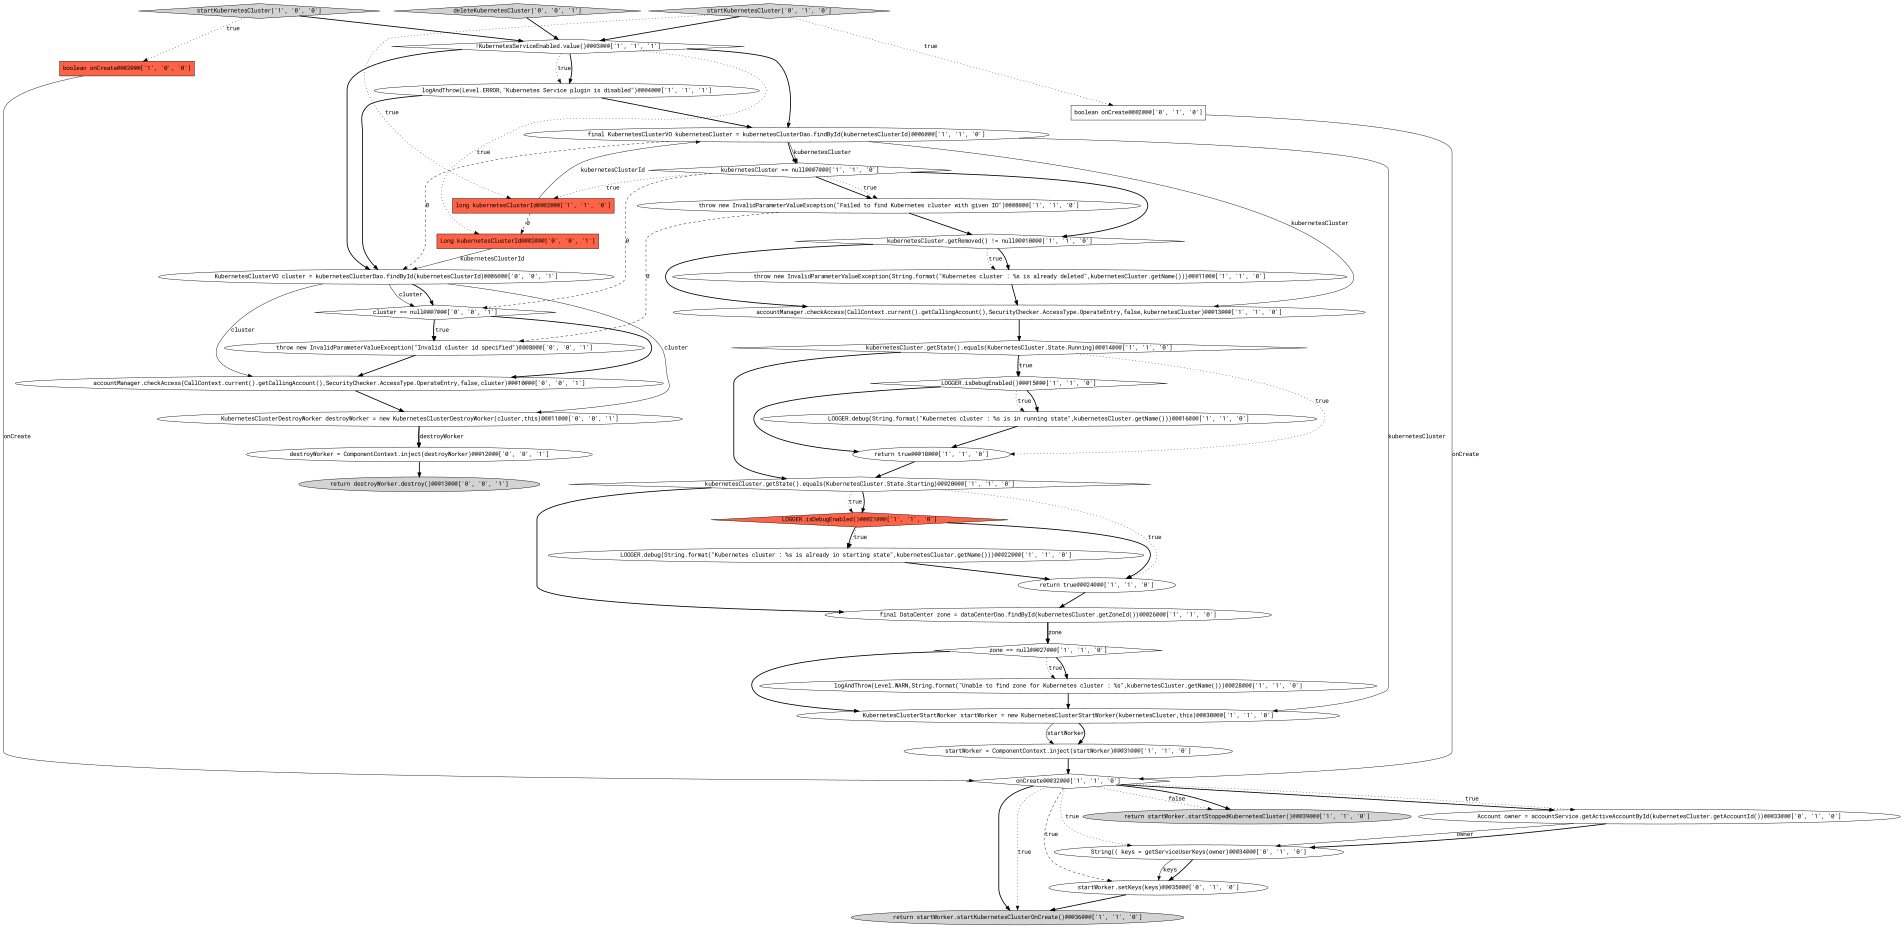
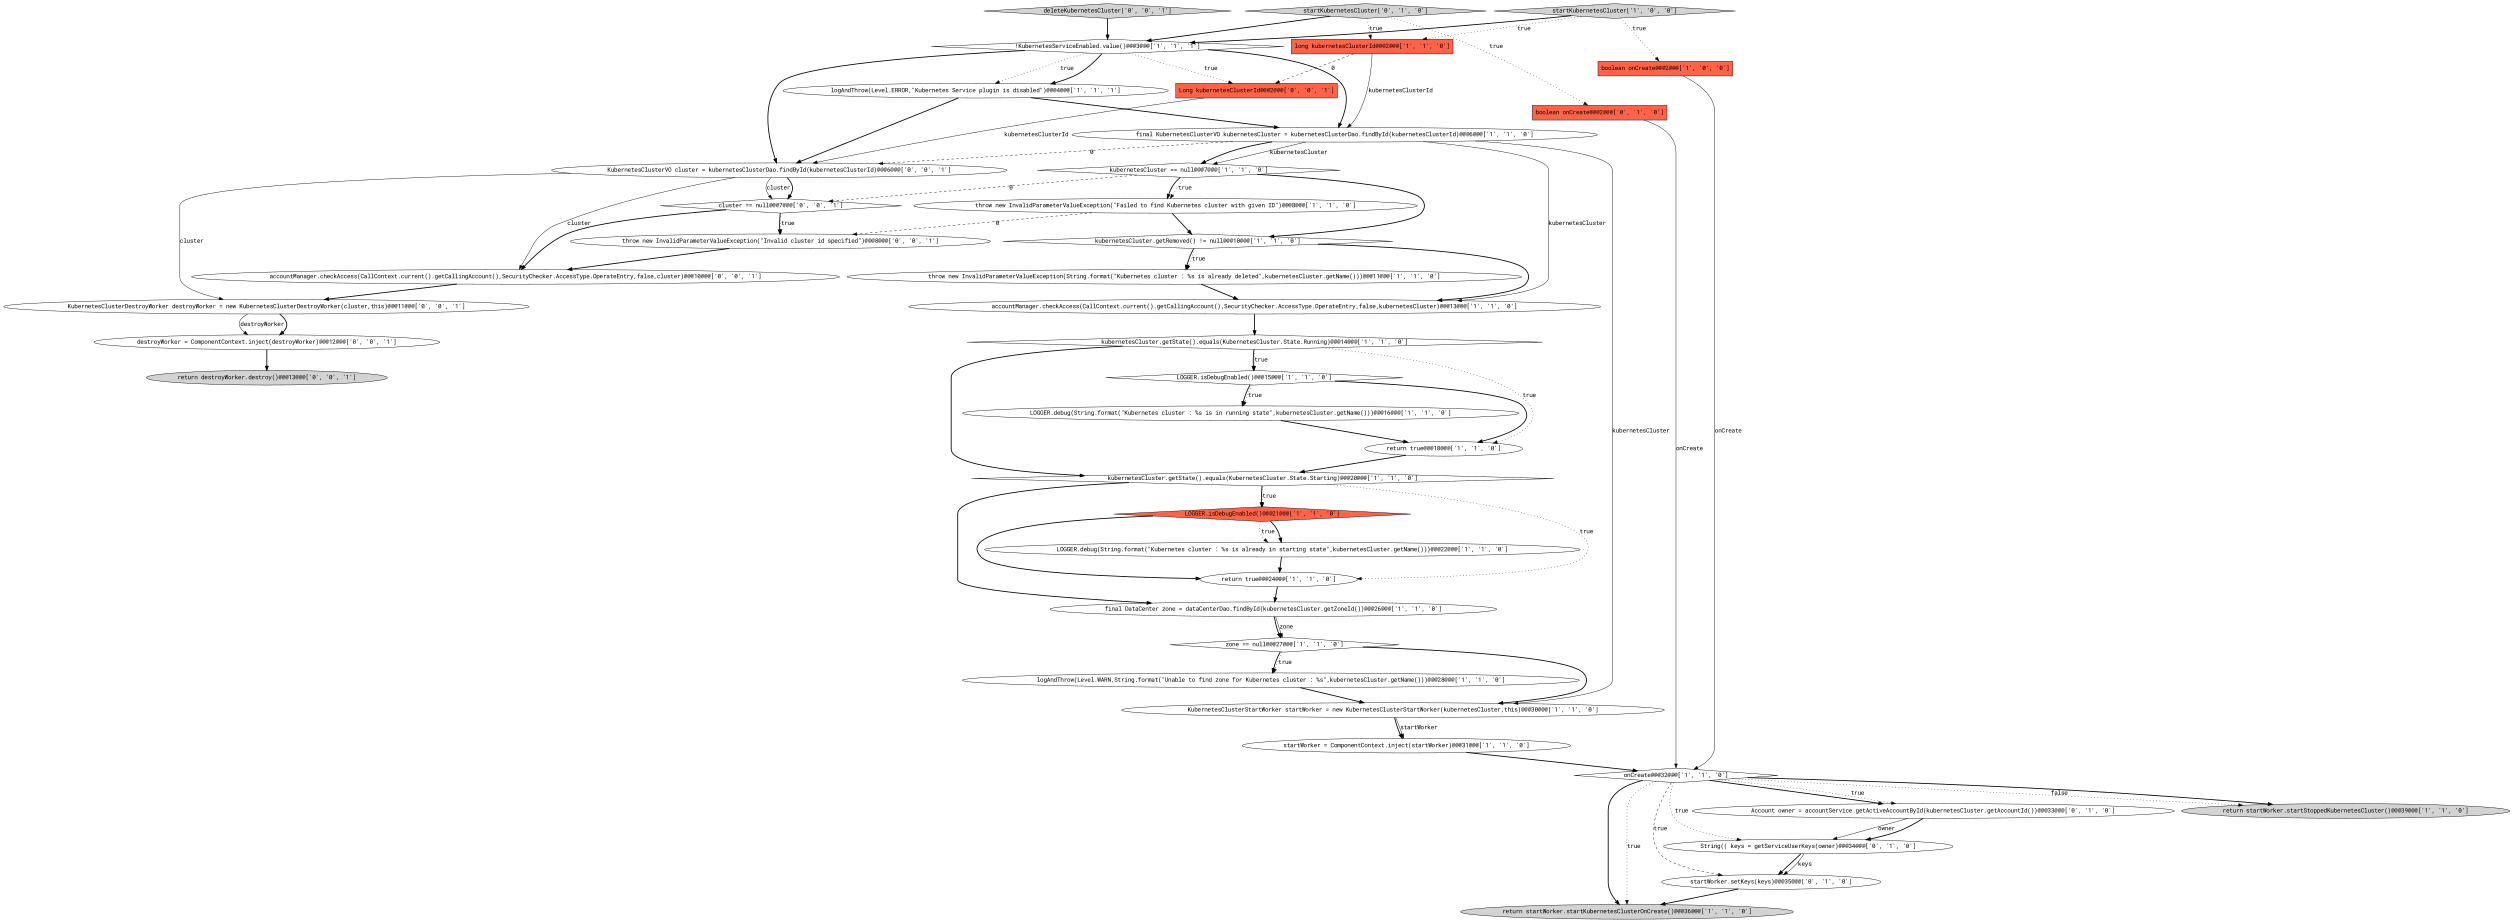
node "boolean onCreate@@@2@@@['0', '1', '0']": fillcolor white -> tomato
edge "kubernetesCluster == null@@@7@@@['1', '1', '0']" -> "long kubernetesClusterId@@@2@@@['1', '1', '0']": now "startKubernetesCluster['1', '0', '0']" -> "long kubernetesClusterId@@@2@@@['1', '1', '0']"
